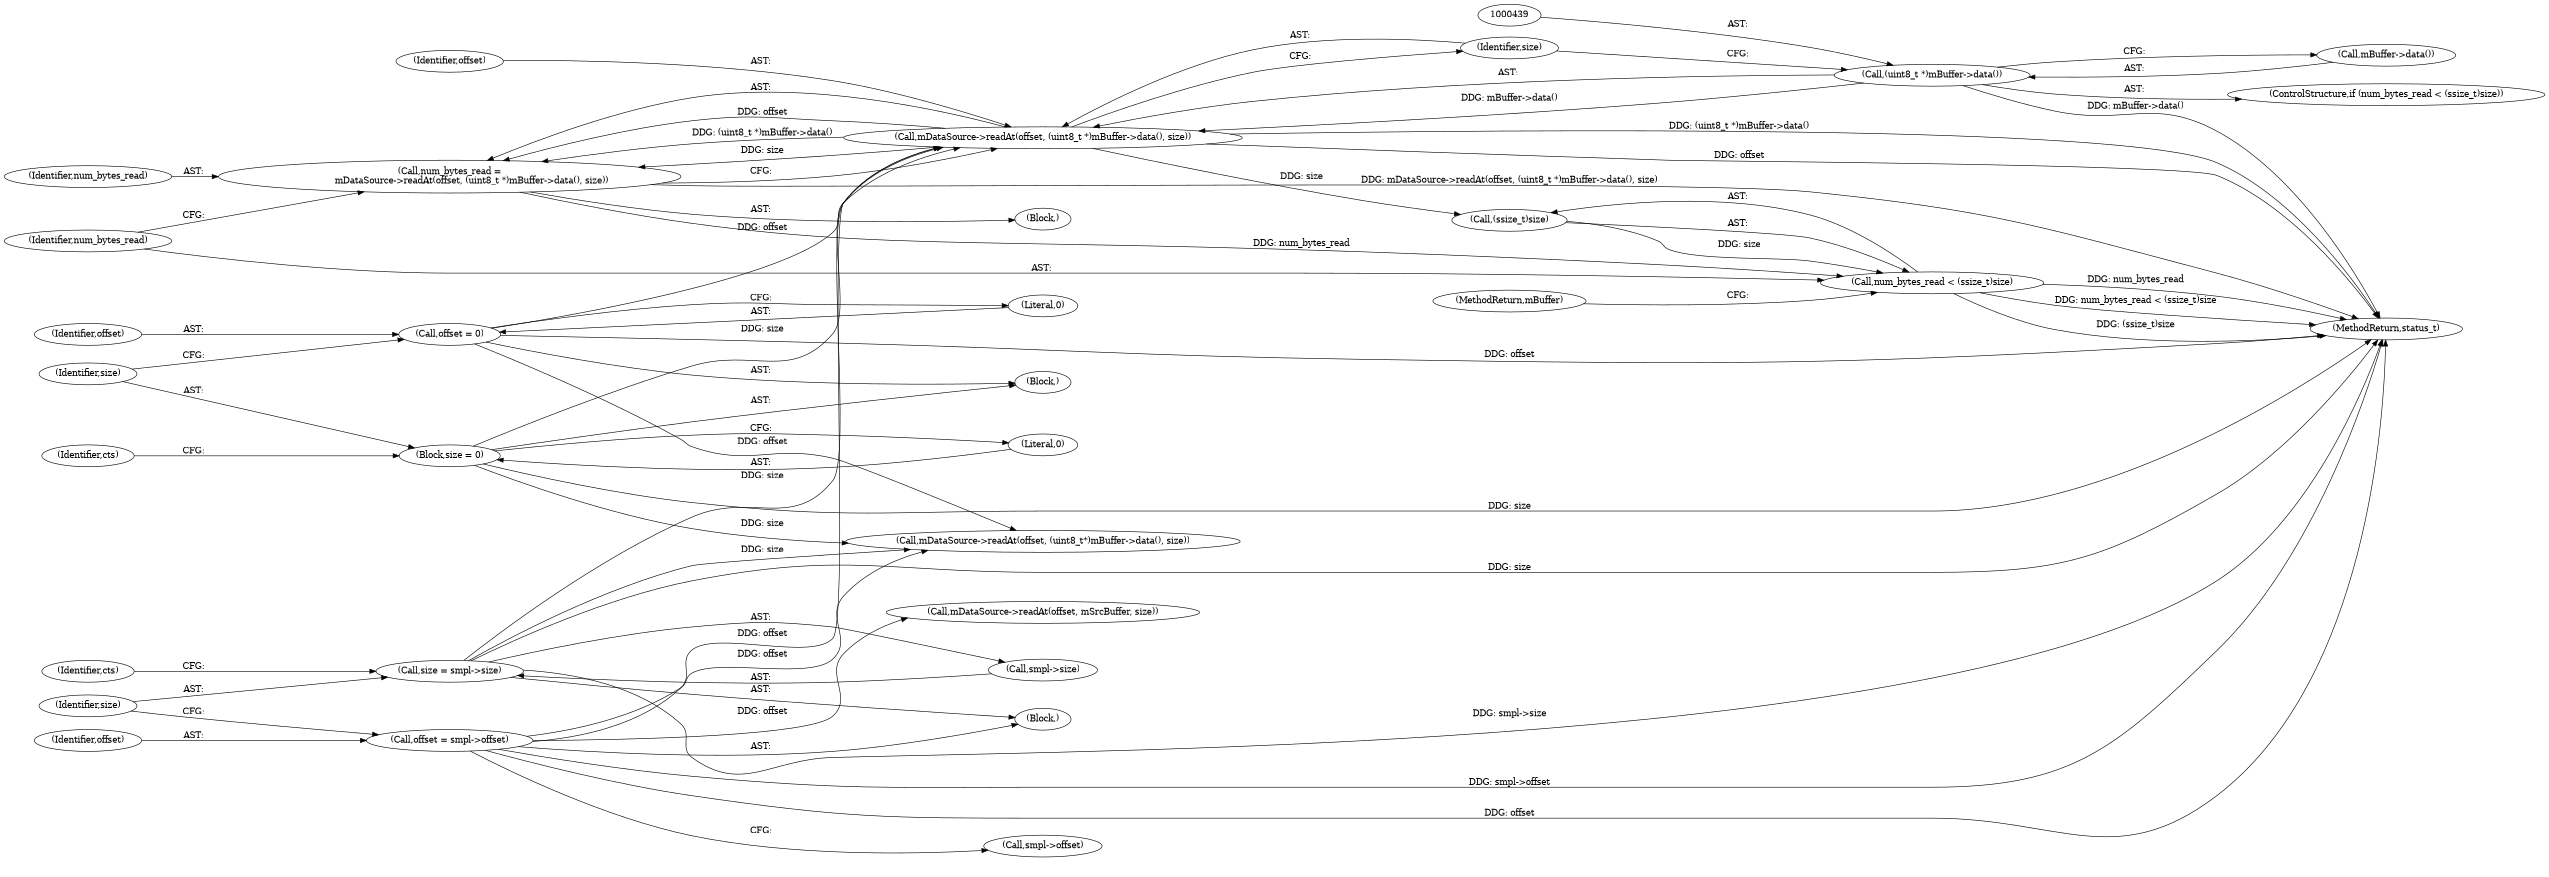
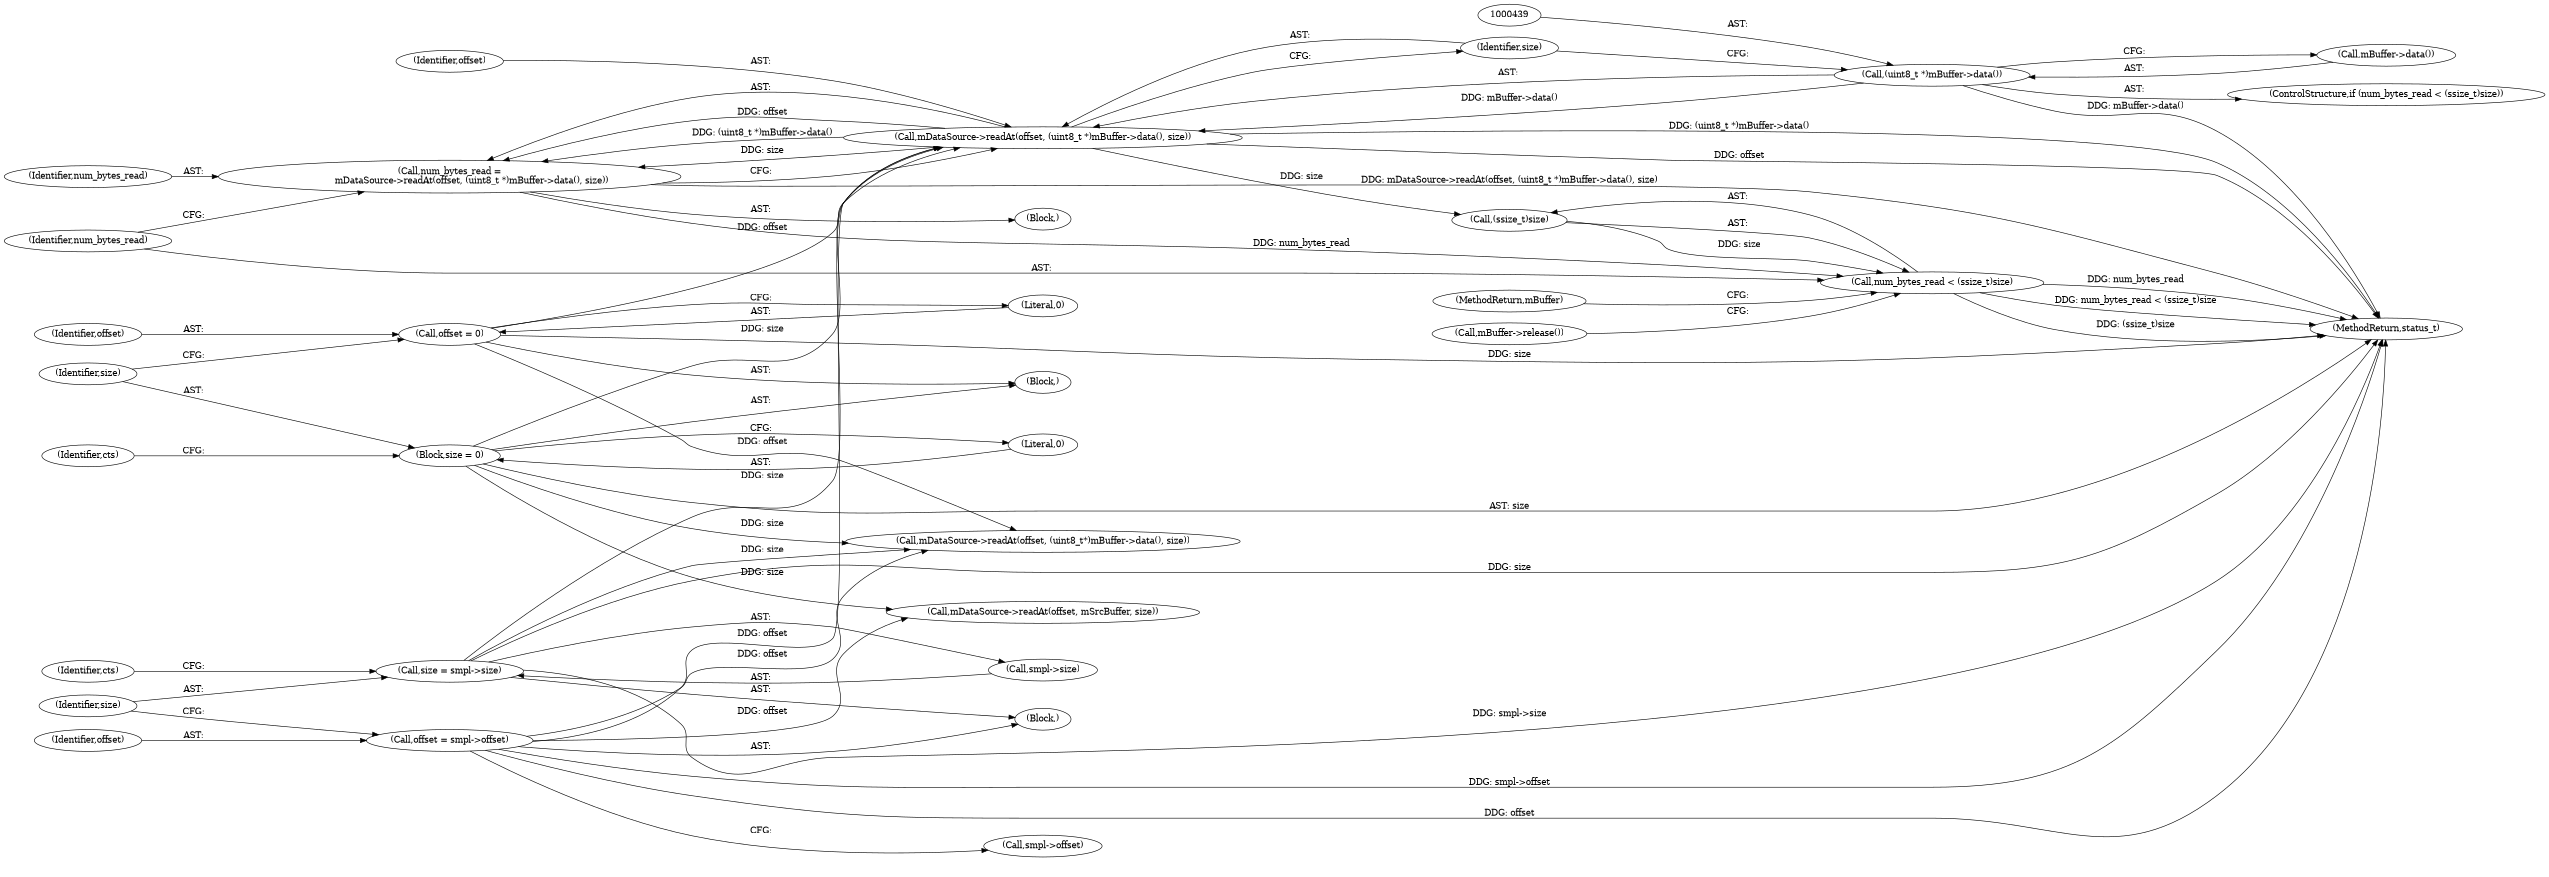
node "(Call,mBuffer->release())": added
edge "(Call,offset = 0)" -> "(MethodReturn,status_t)": label "DDG: offset" -> "DDG: size"
edge "(Block,size = 0)" -> "(MethodReturn,status_t)": label "DDG: size" -> "AST: size"
edge "(Block,size = 0)" -> "(Call,mDataSource->readAt(offset, mSrcBuffer, size))": added, label "DDG: size"
